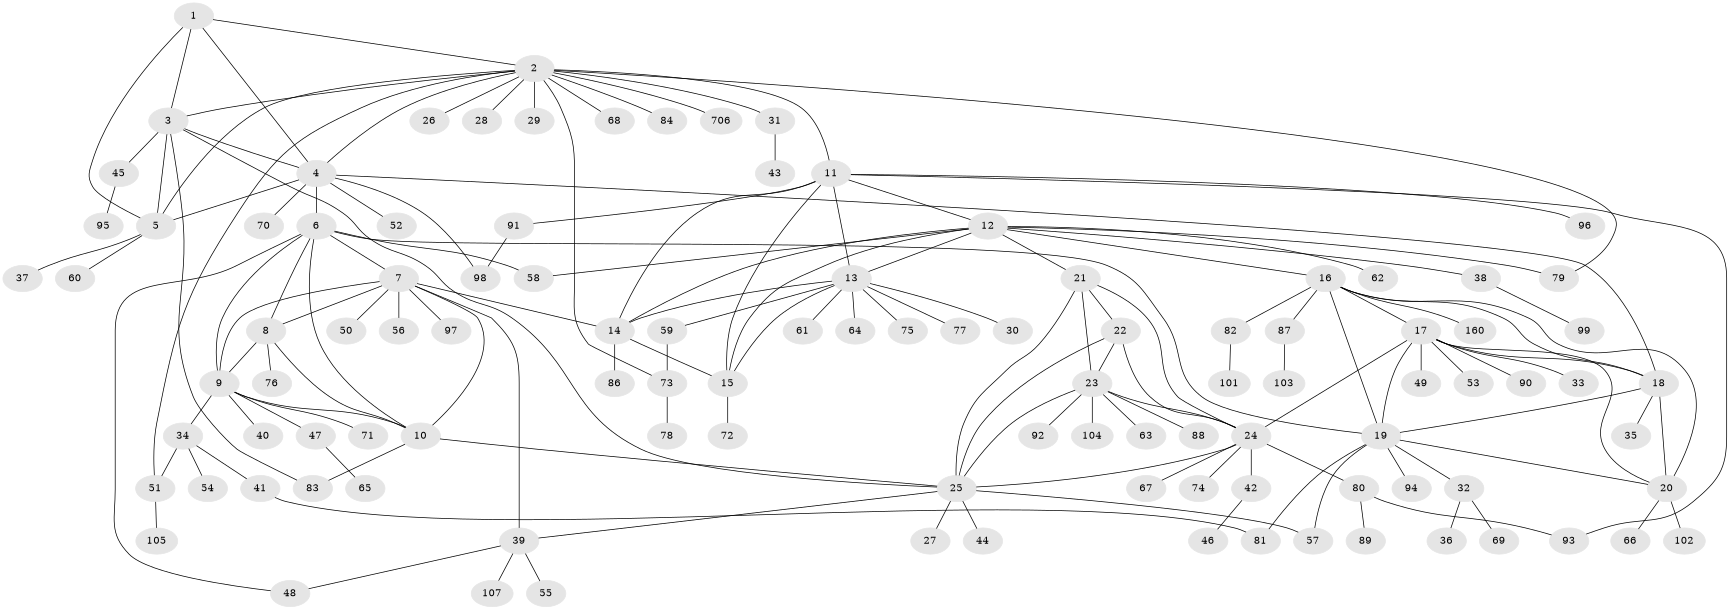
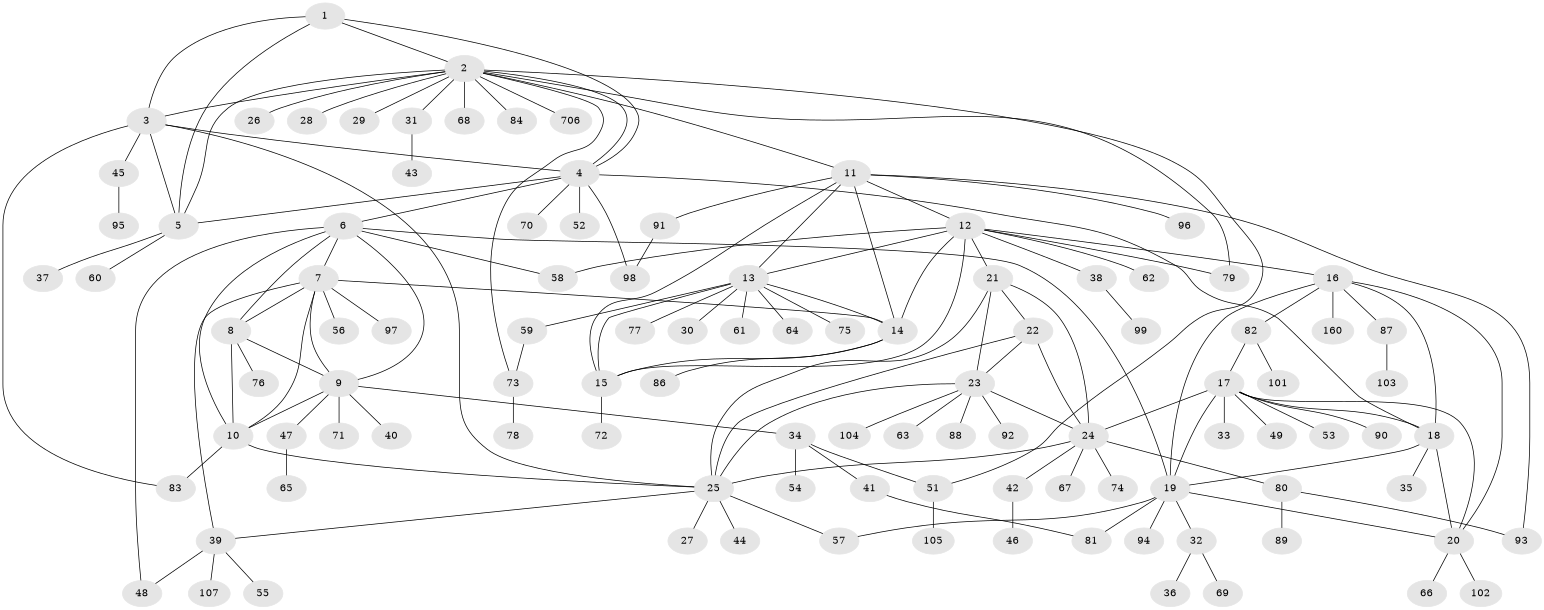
edge "16" -- "17": now "82" -- "17"
node "50": removed
